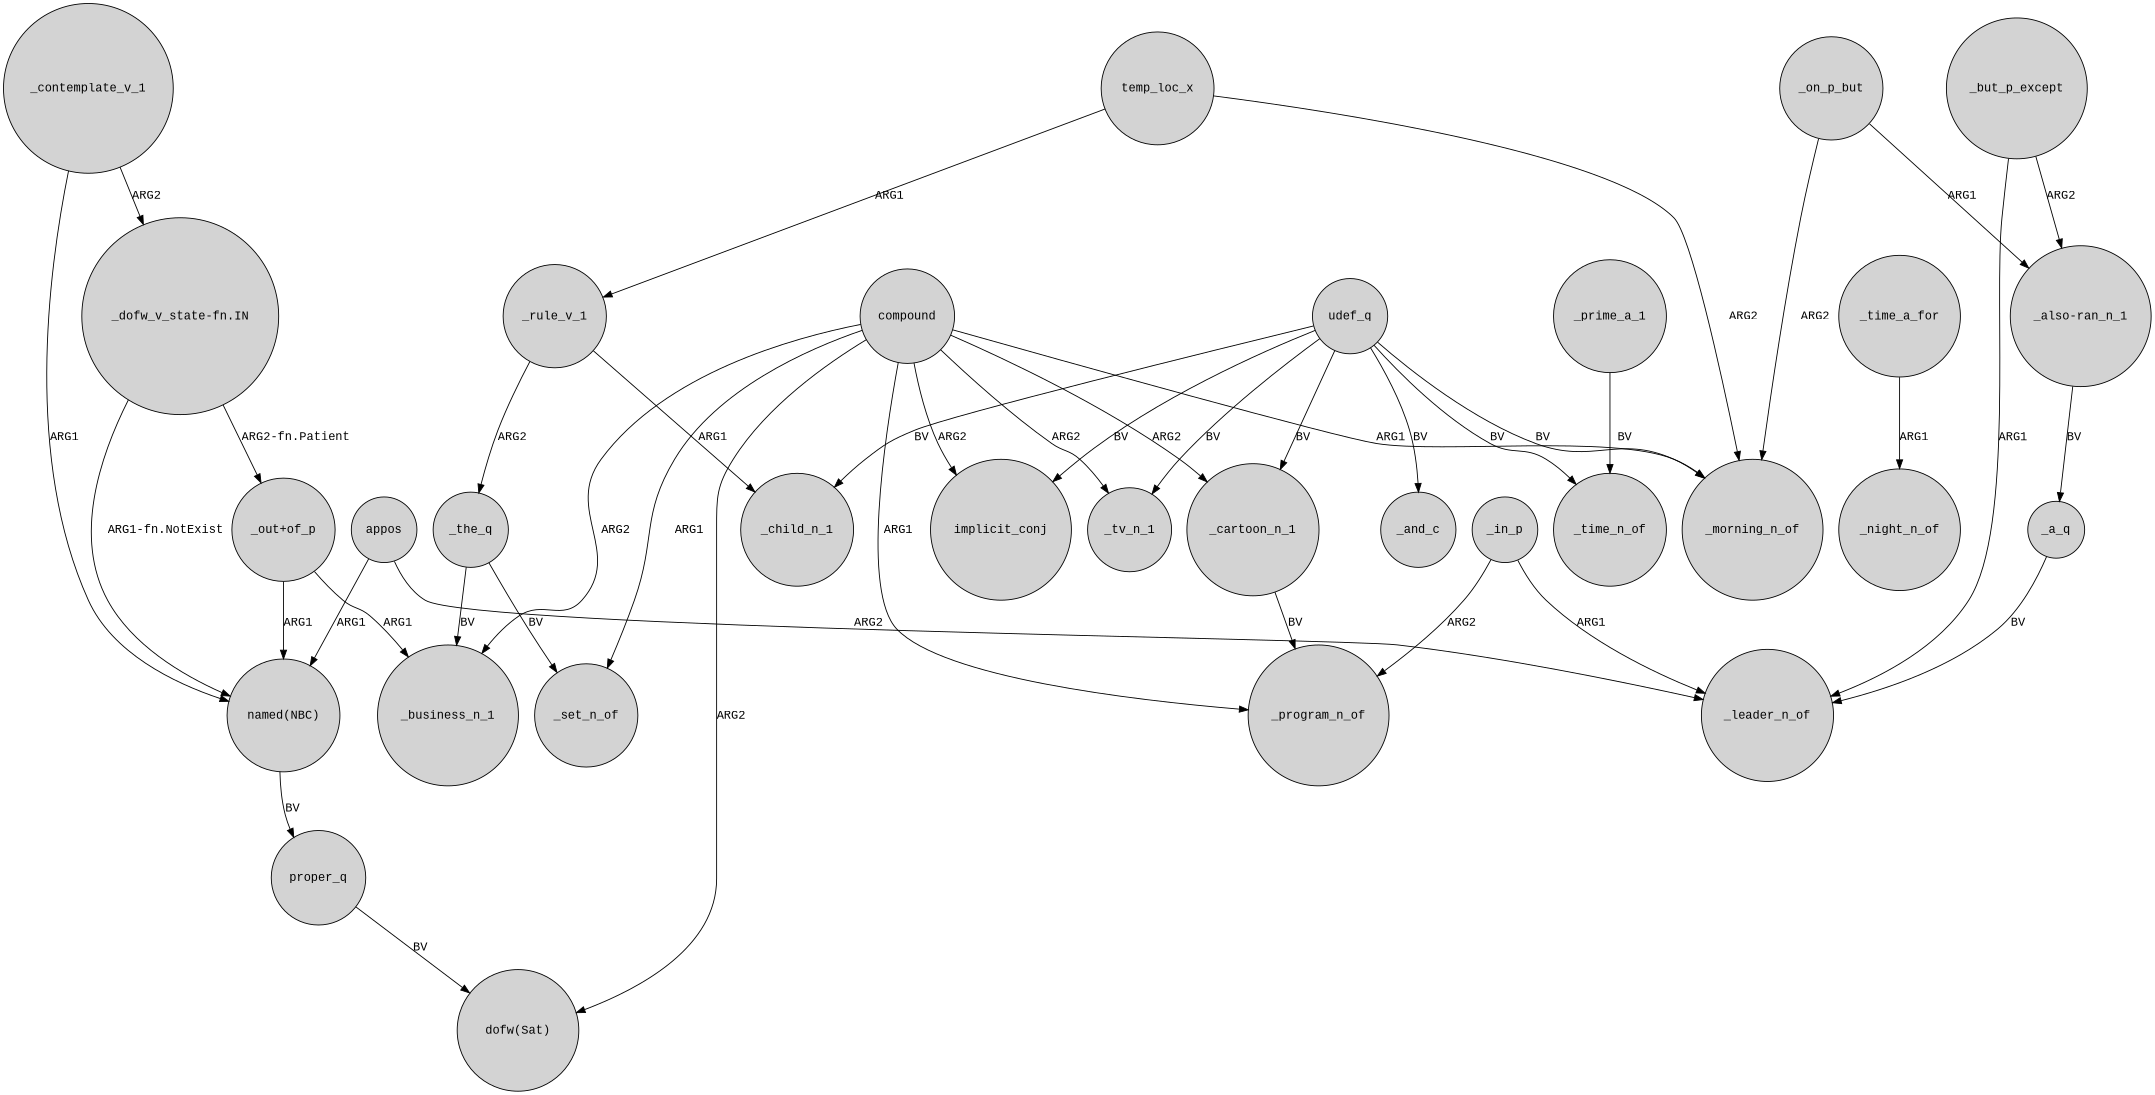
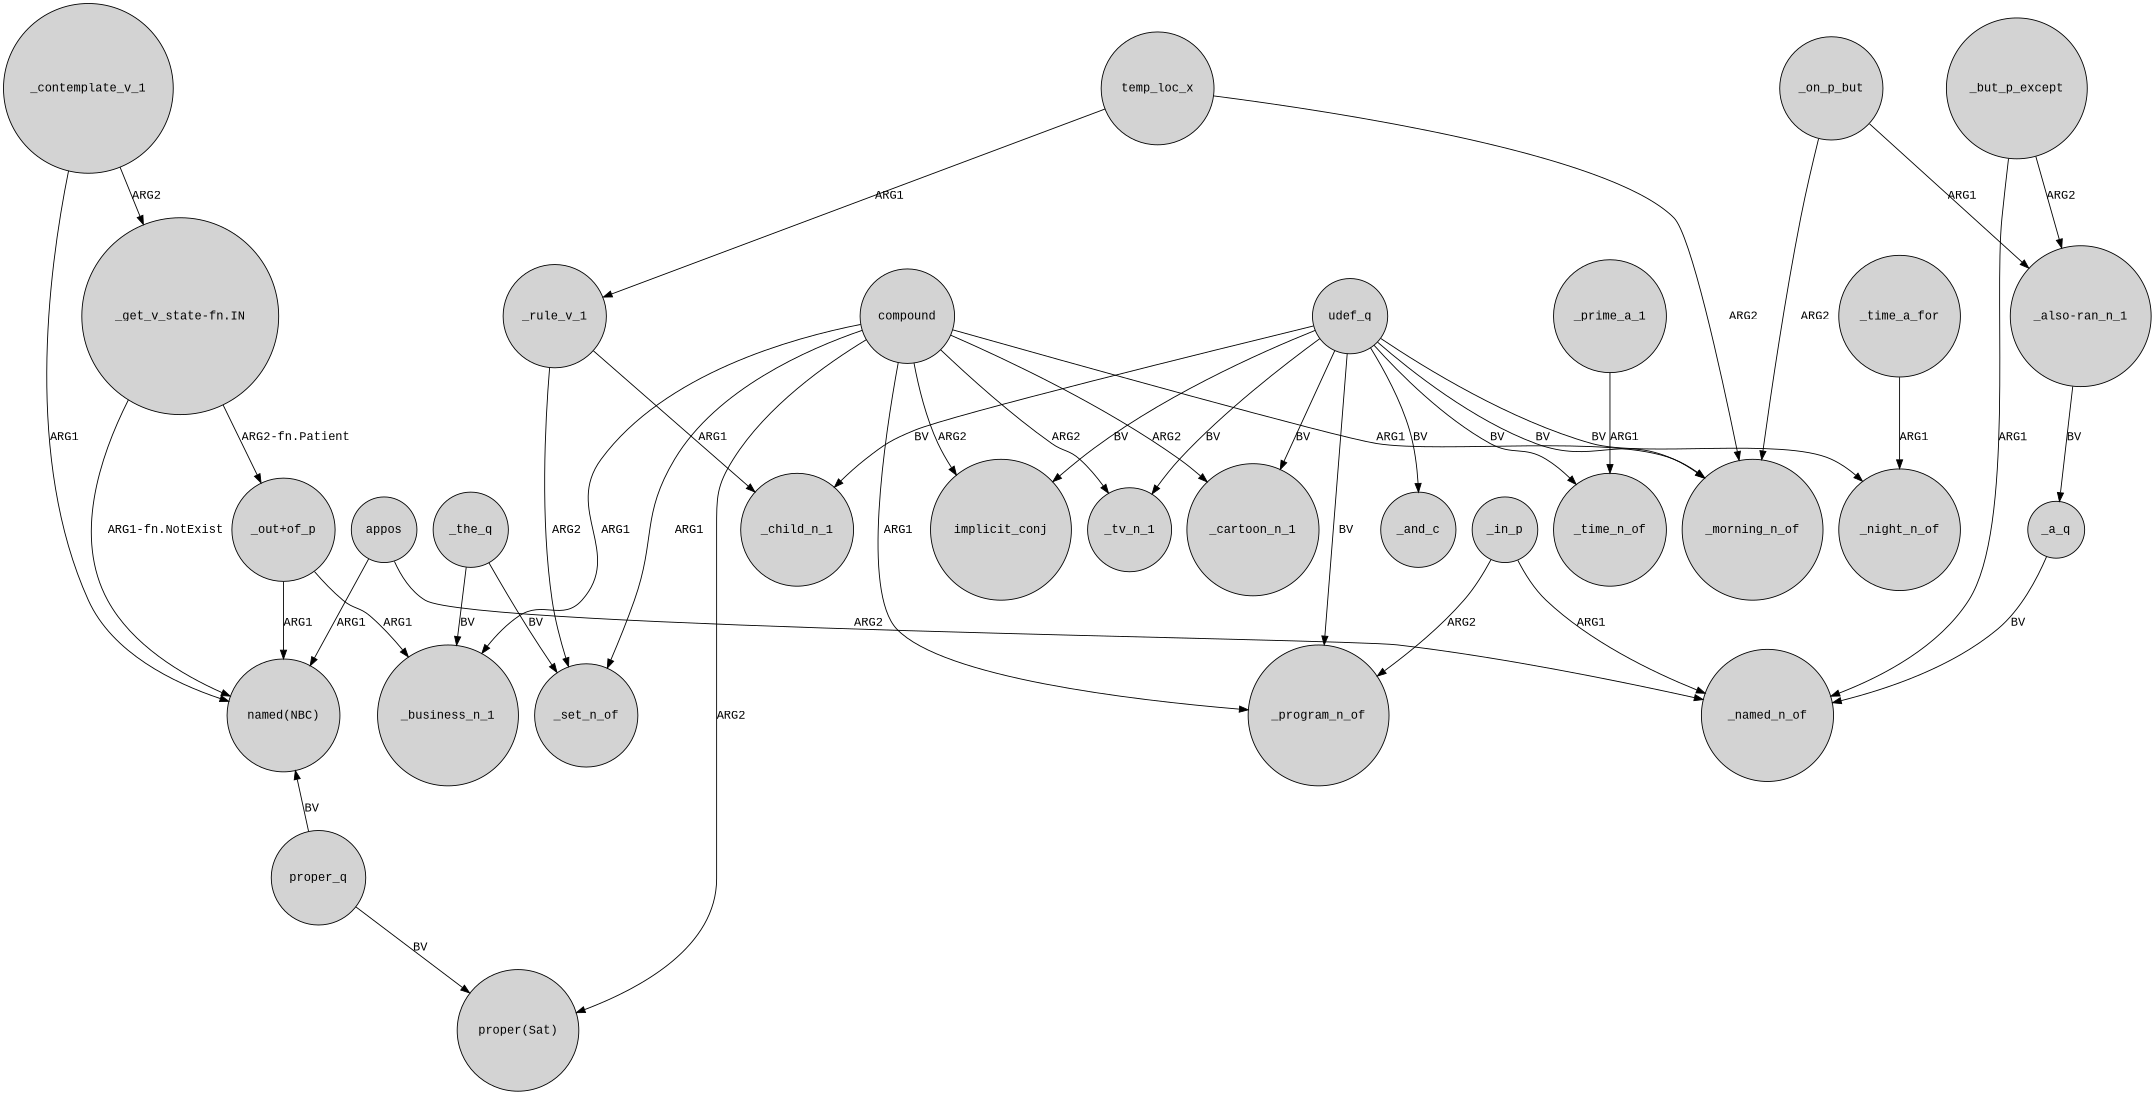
node "_dofw_v_state-fn.IN": label "_dofw_v_state-fn.IN" -> "_get_v_state-fn.IN"
edge "_rule_v_1" -> "_the_q": now "_rule_v_1" -> "_set_n_of"
edge "_prime_a_1" -> "_time_n_of": label "BV" -> "ARG1"
edge "udef_q" -> "_night_n_of": added, label "BV"
edge "compound" -> "_business_n_1": label "ARG2" -> "ARG1"
edge "_cartoon_n_1" -> "_program_n_of": now "udef_q" -> "_program_n_of"
node "_leader_n_of": label "_leader_n_of" -> "_named_n_of"
edge "named(NBC)" -> "proper_q": reversed
node "dofw(Sat)": label "dofw(Sat)" -> "proper(Sat)"
